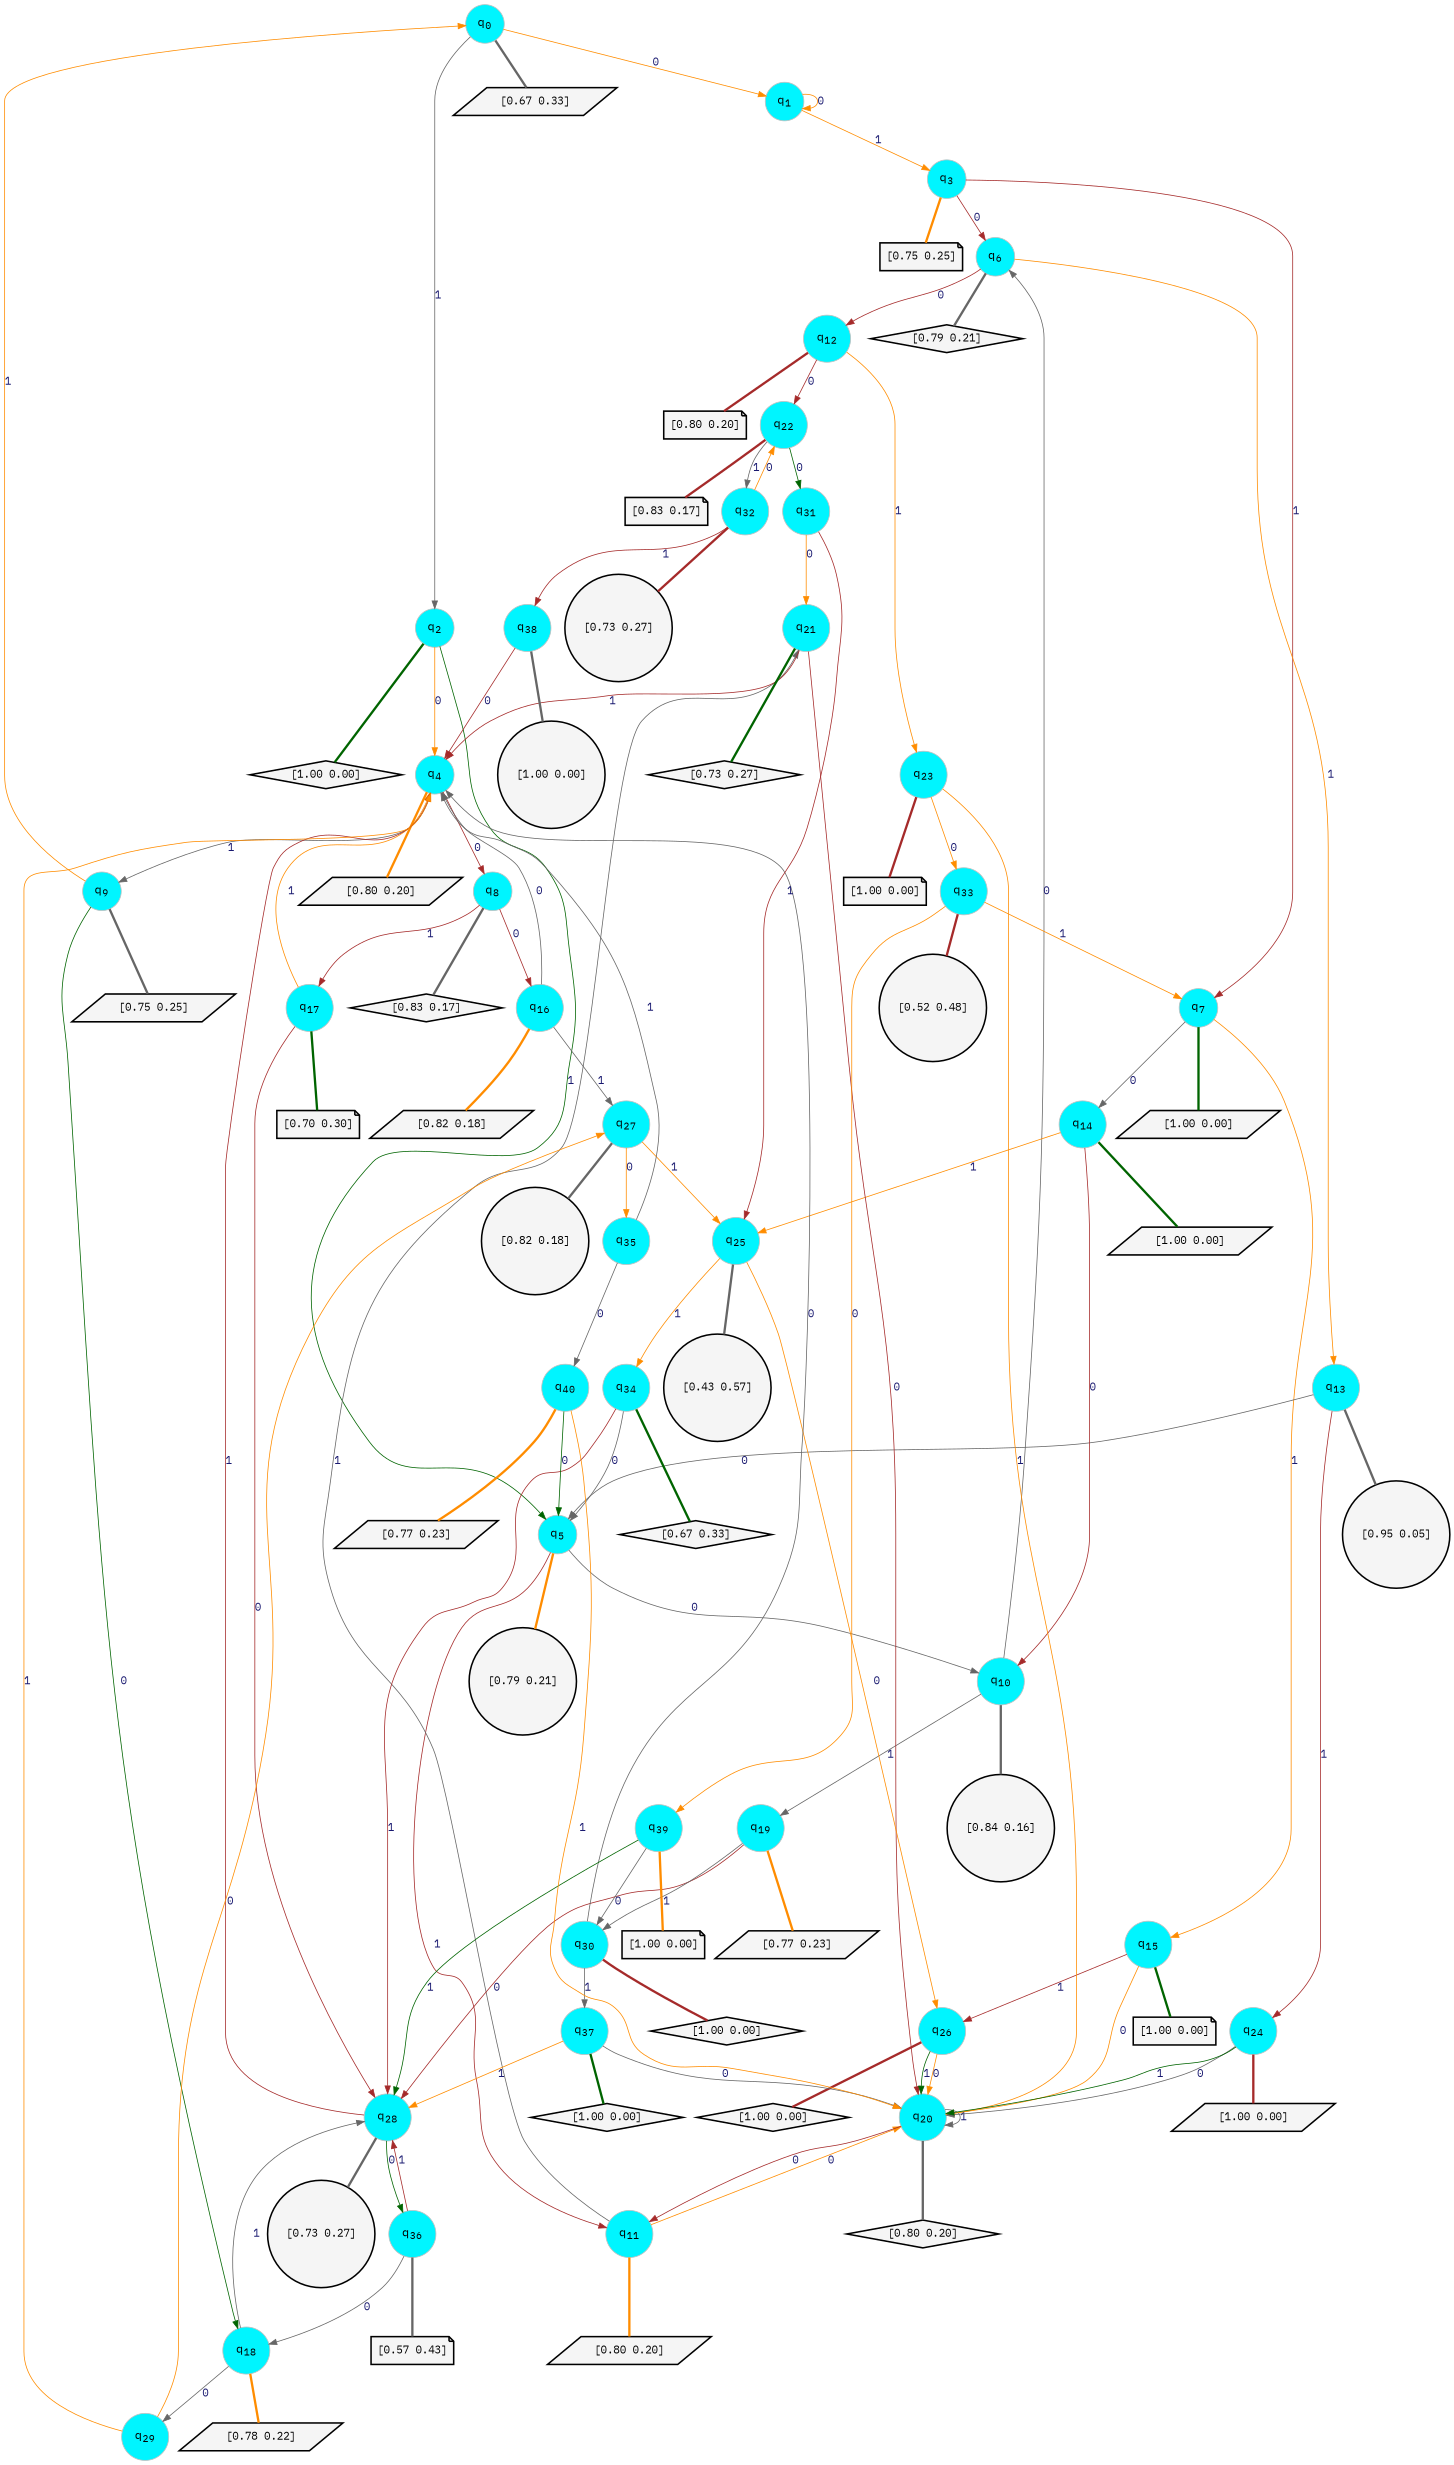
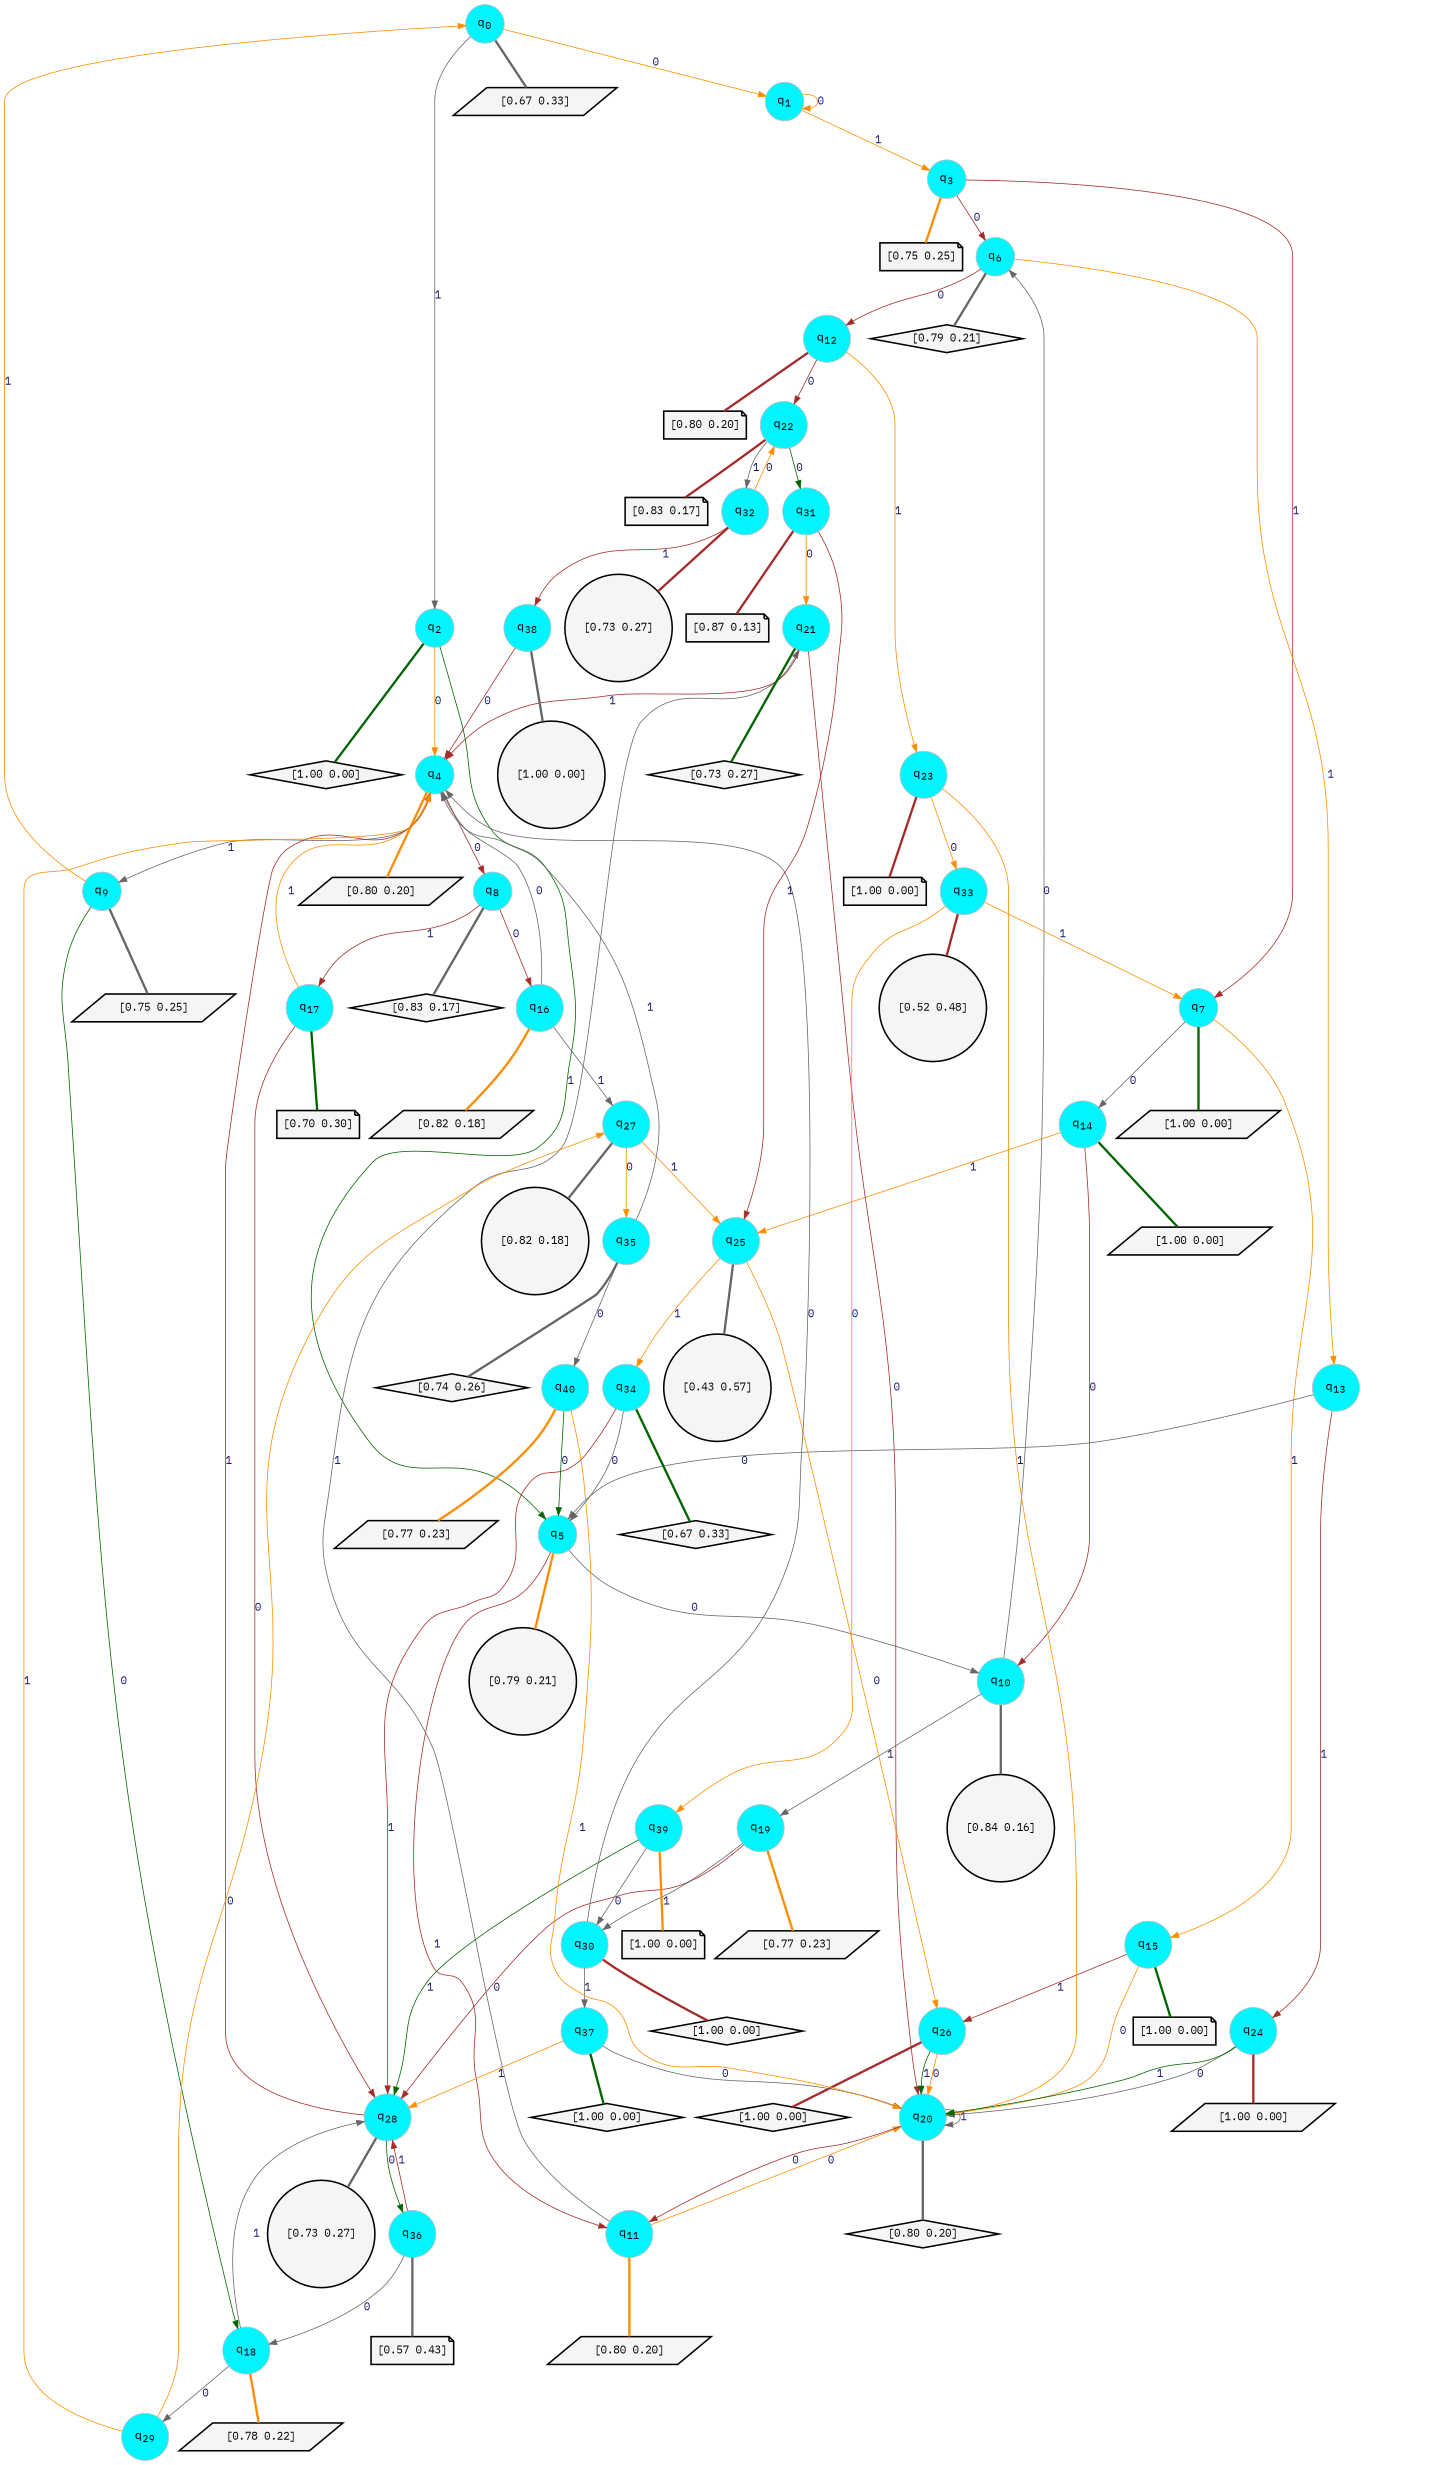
node "[0.87 0.13]": added
node "[0.74 0.26]": added
node "[0.95 0.05]": removed
